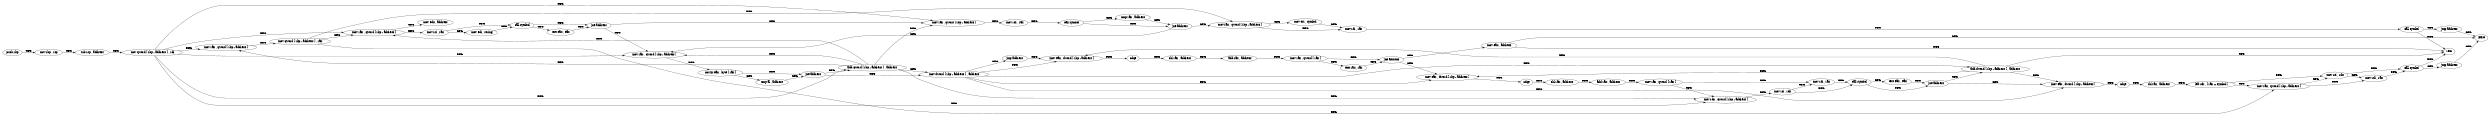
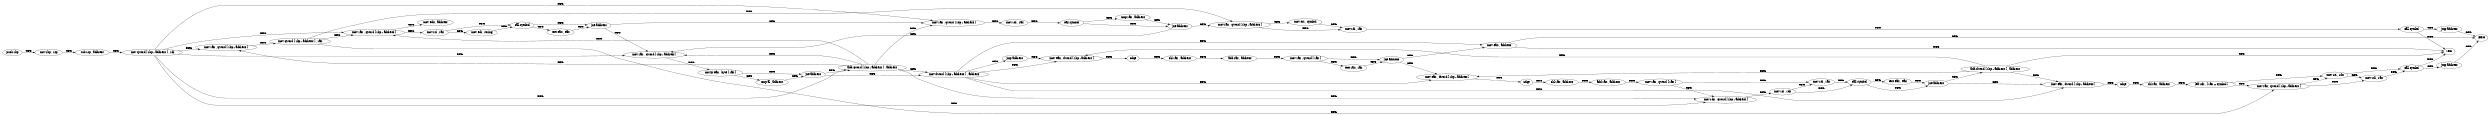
edge "mov dword [ rbp - address ] , address" -> "add dword [ rbp - address ] , address": now "mov dword [ rbp - address ] , address" -> "mov eax , address"
